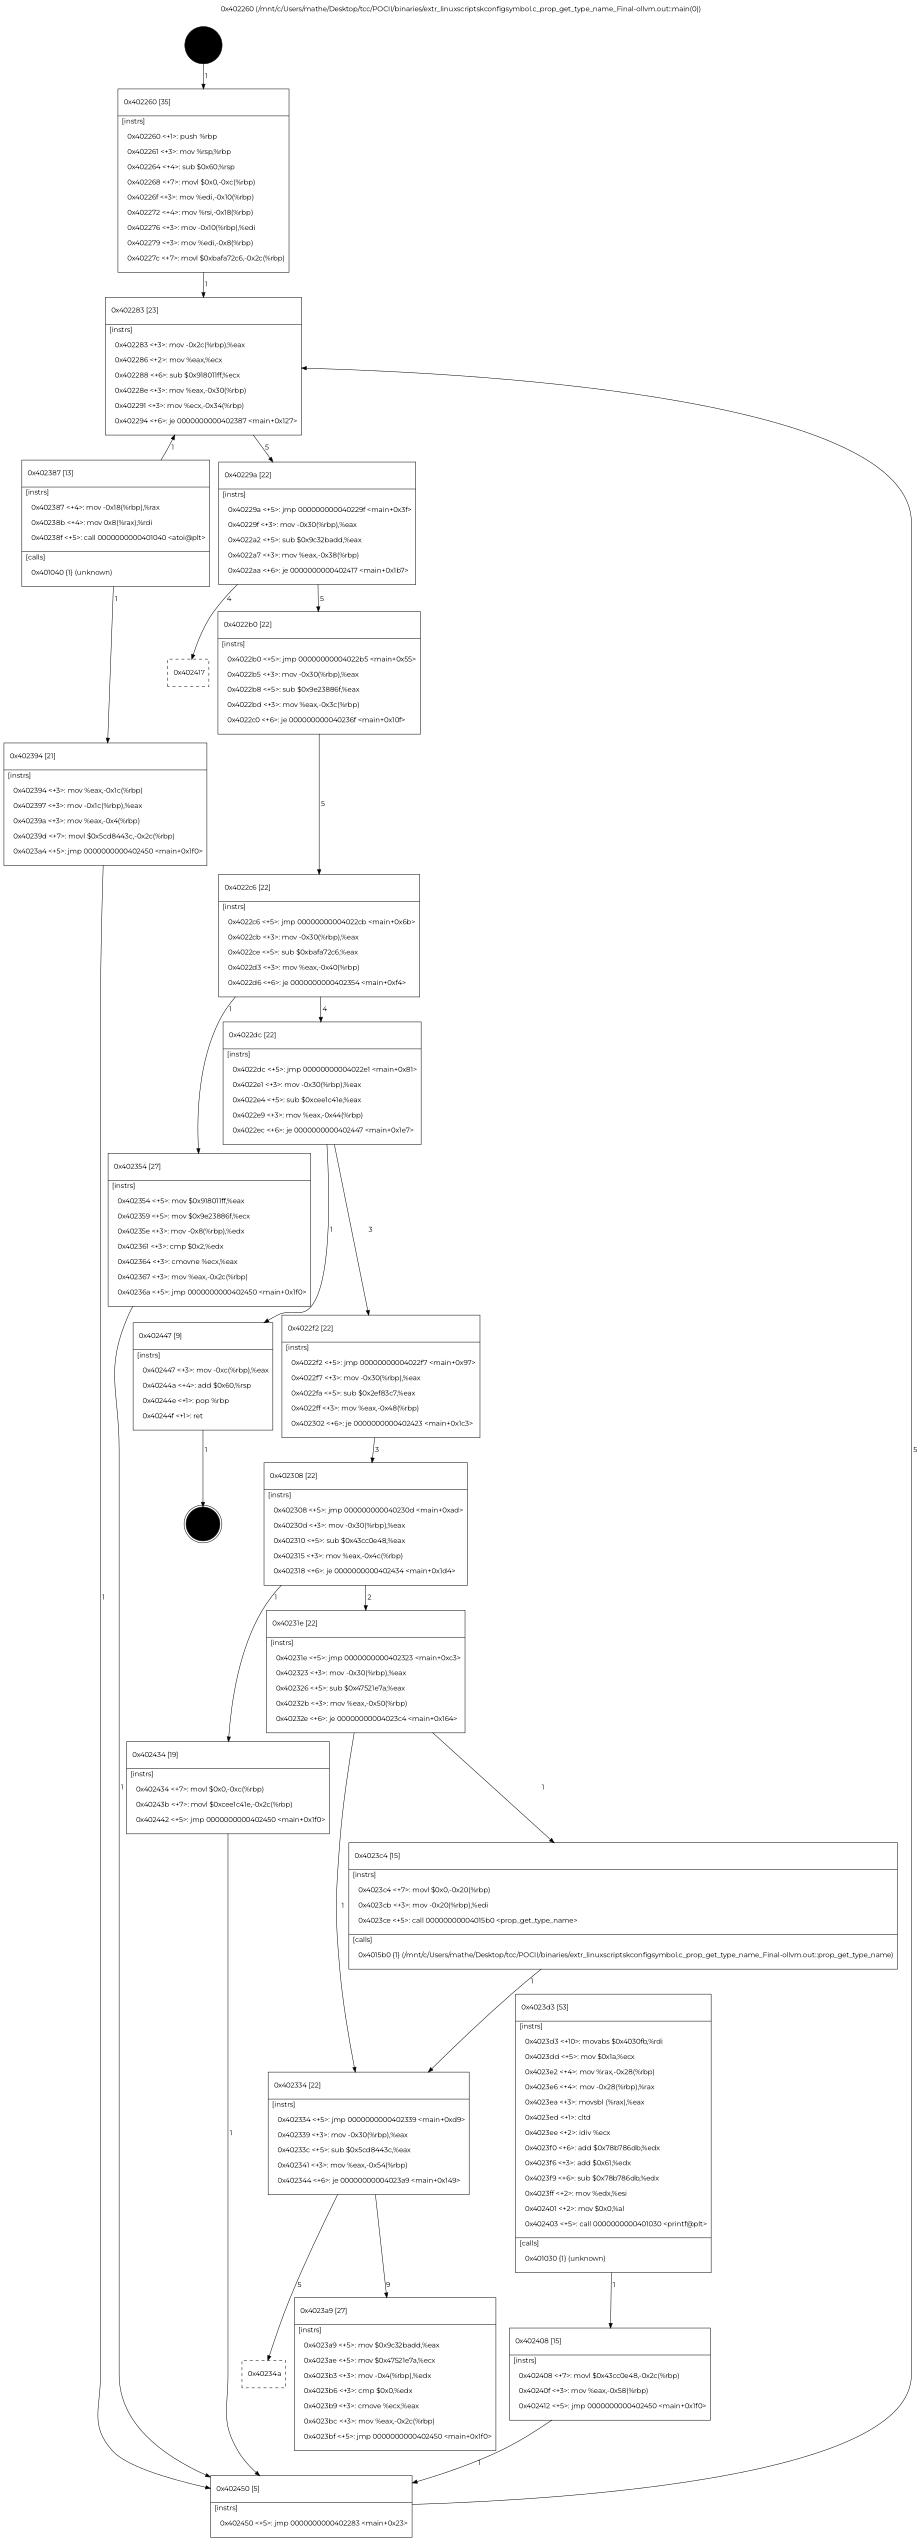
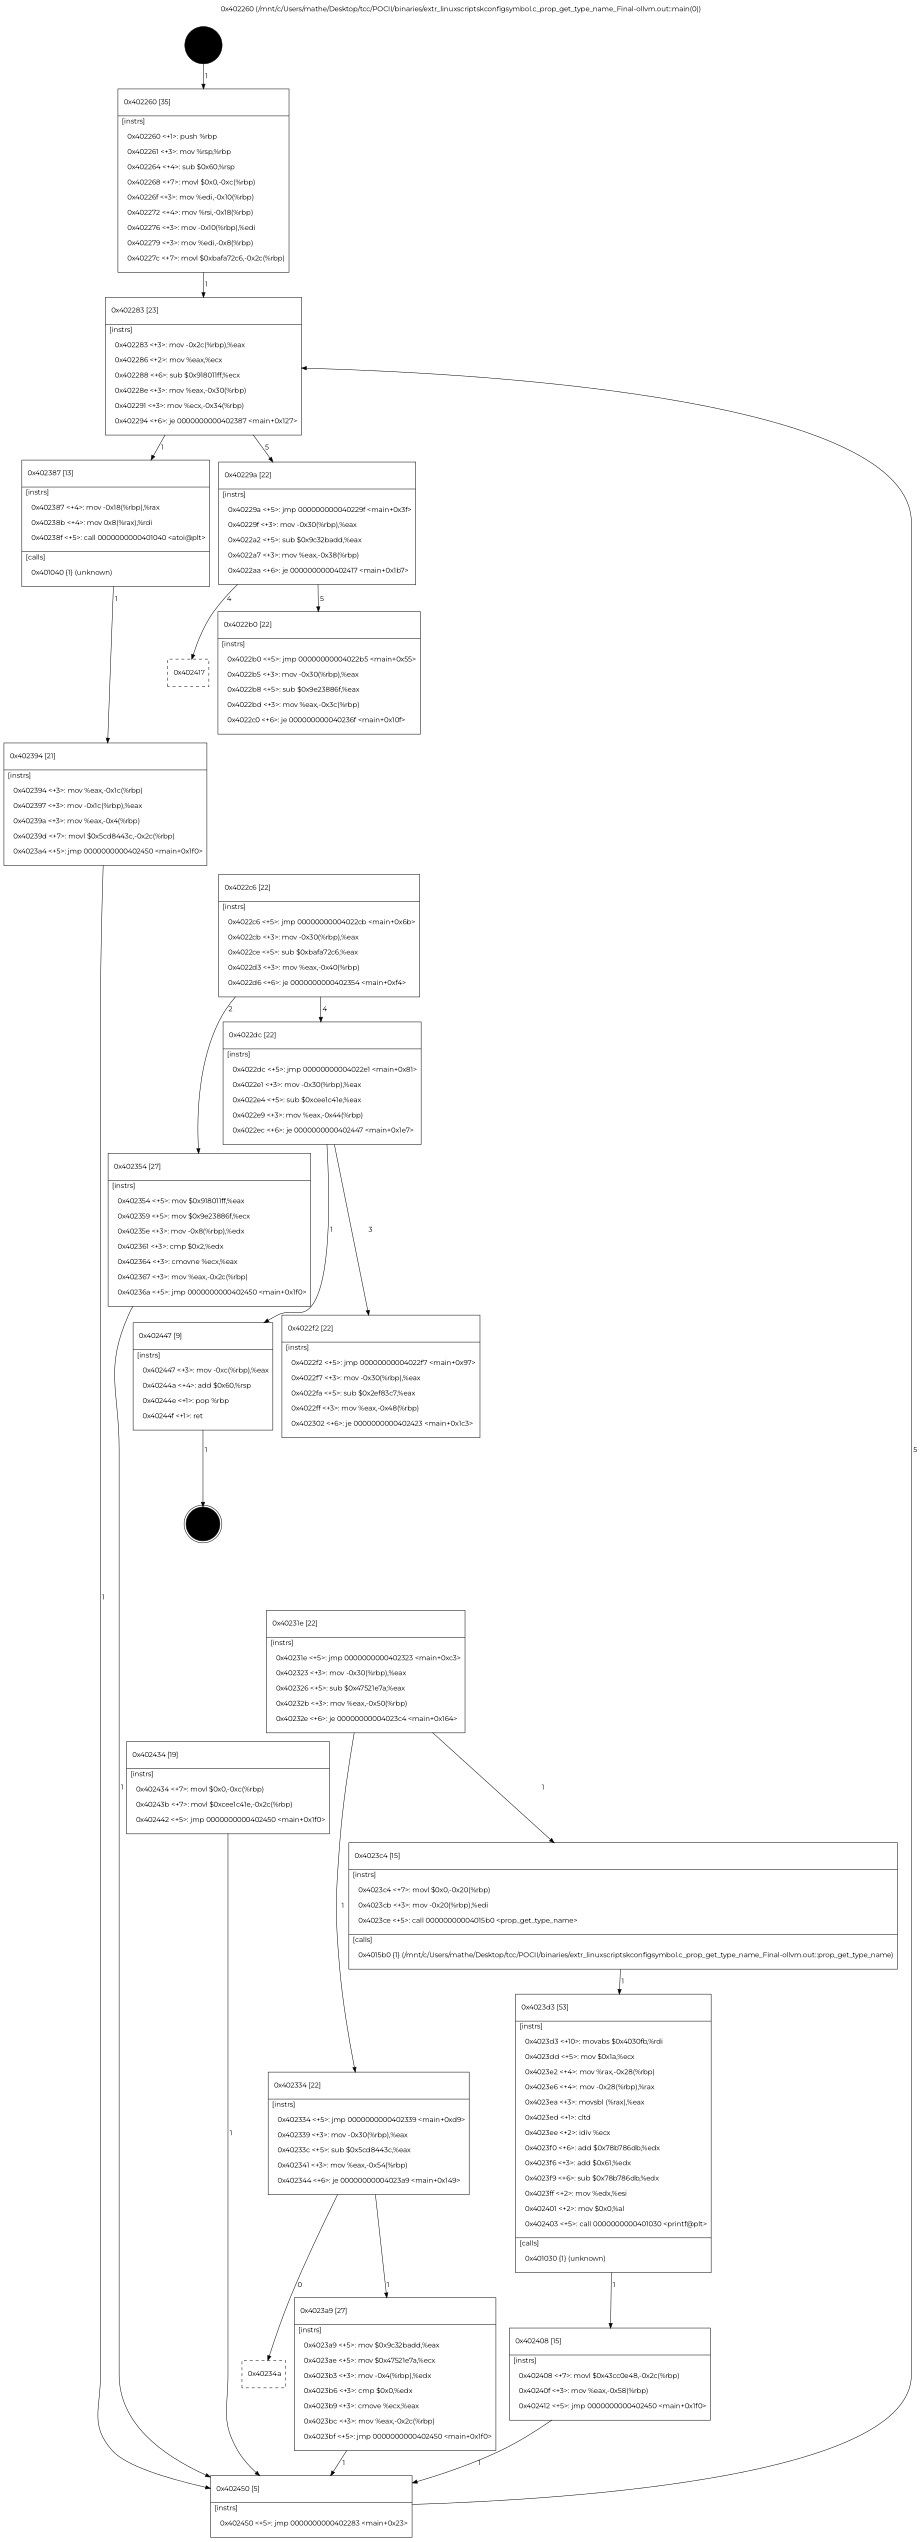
edge "0x402387 [13]" -> "0x402283 [23]": reversed
edge "0x4022b0 [22]" -> "0x4022c6 [22]": removed, label "5"
edge "0x4022c6 [22]" -> "0x402354 [27]": label " 1" -> " 2"
node "0x402308 [22]": removed
edge "0x4023c4 [15]" -> "0x402334 [22]": now "0x4023c4 [15]" -> "0x4023d3 [53]"
edge "0x402334 [22]" -> "0x40234a": label " 5" -> " 0"
edge "0x402334 [22]" -> "0x4023a9 [27]": label " 9" -> " 1"
edge "0x4023a9 [27]" -> "0x402450 [5]": added, label "1"
